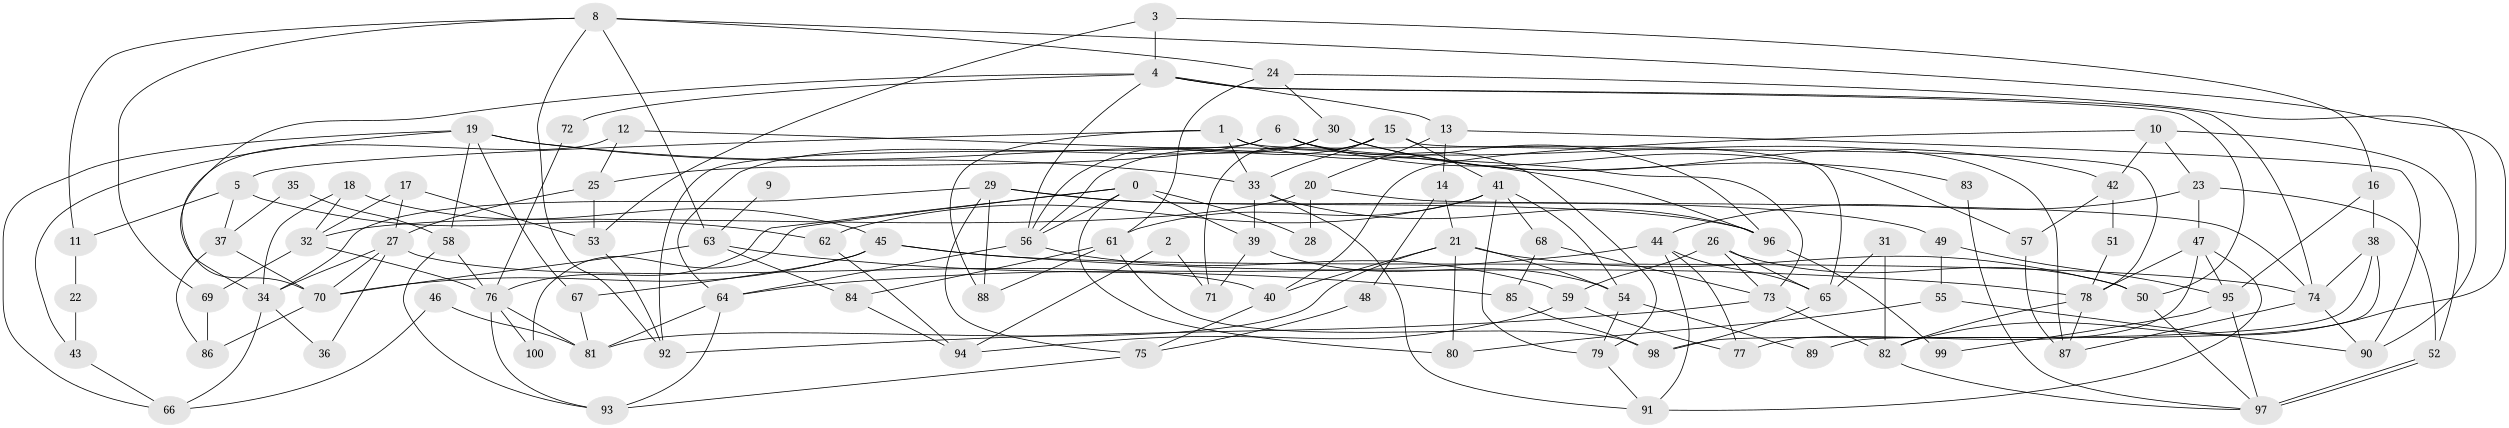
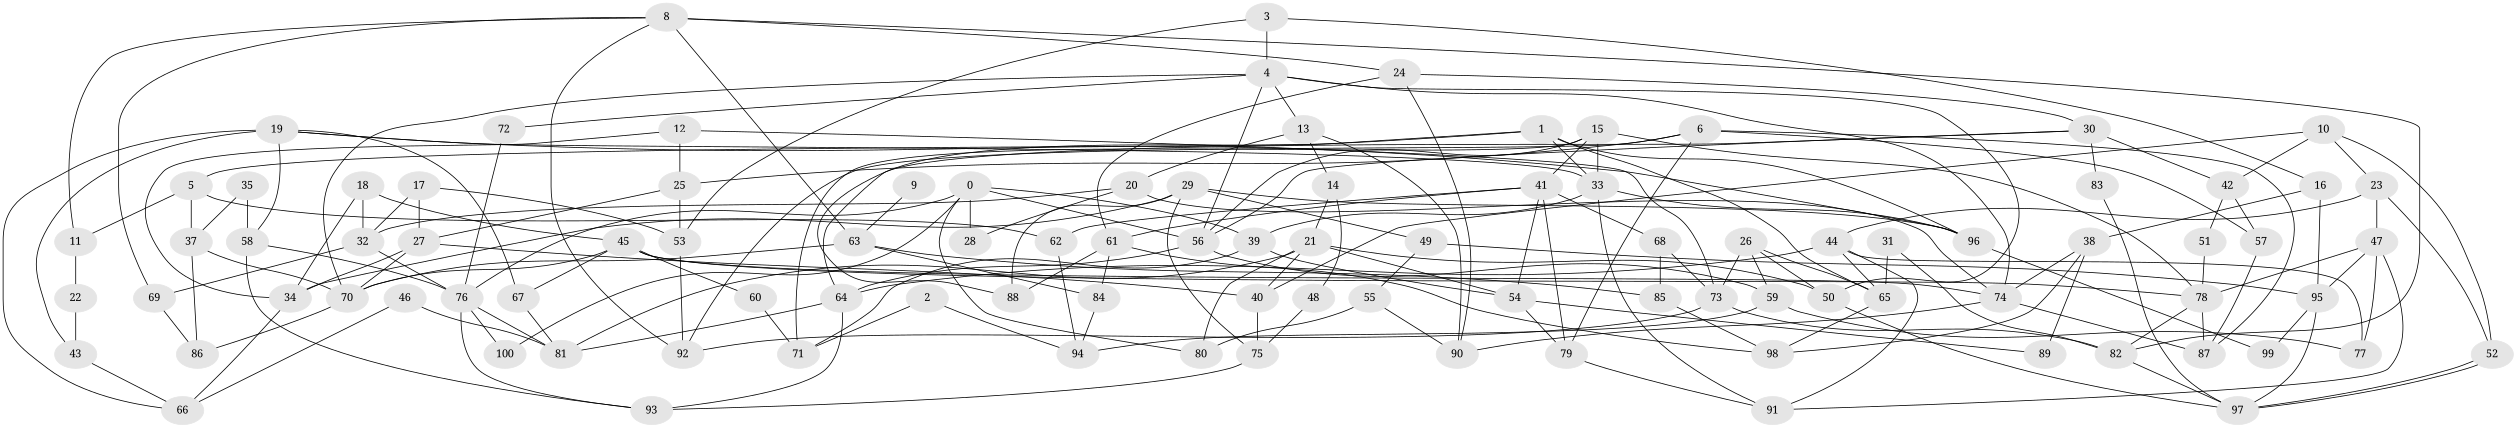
node "60": added
node "36": removed
